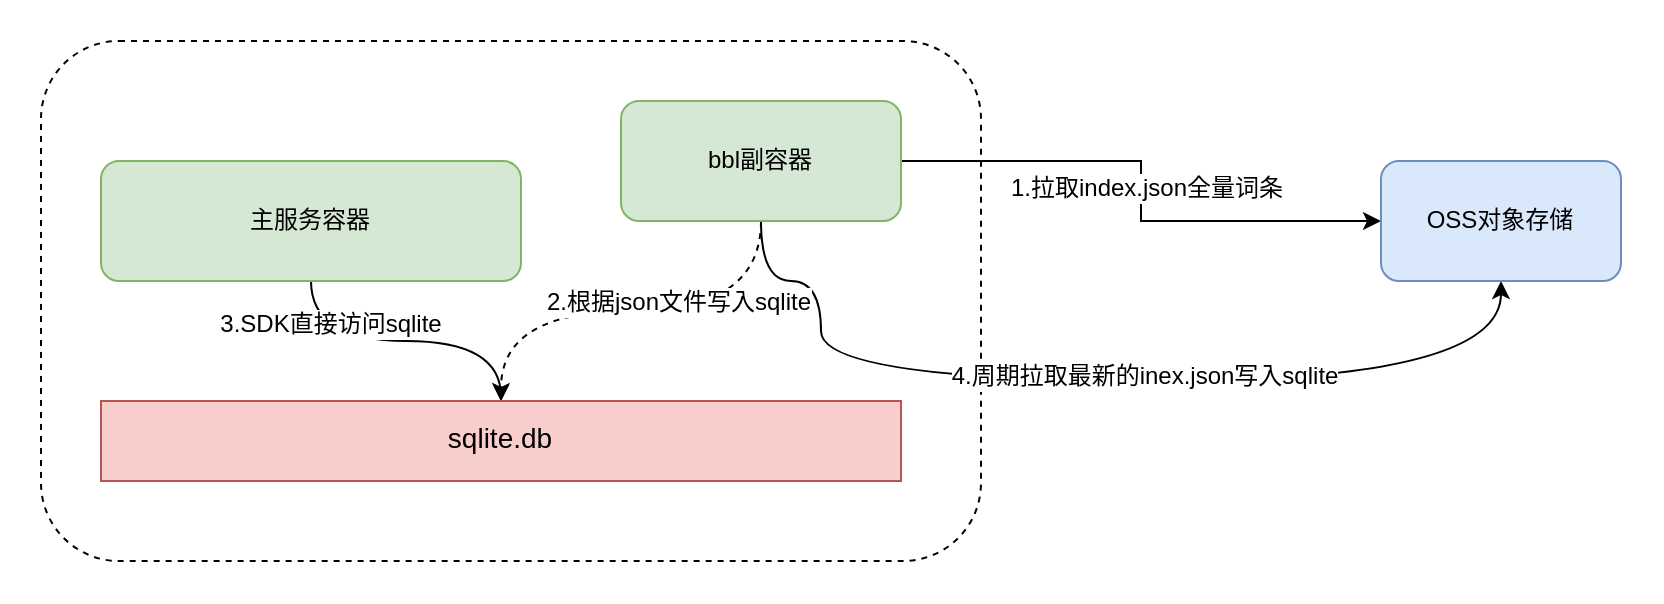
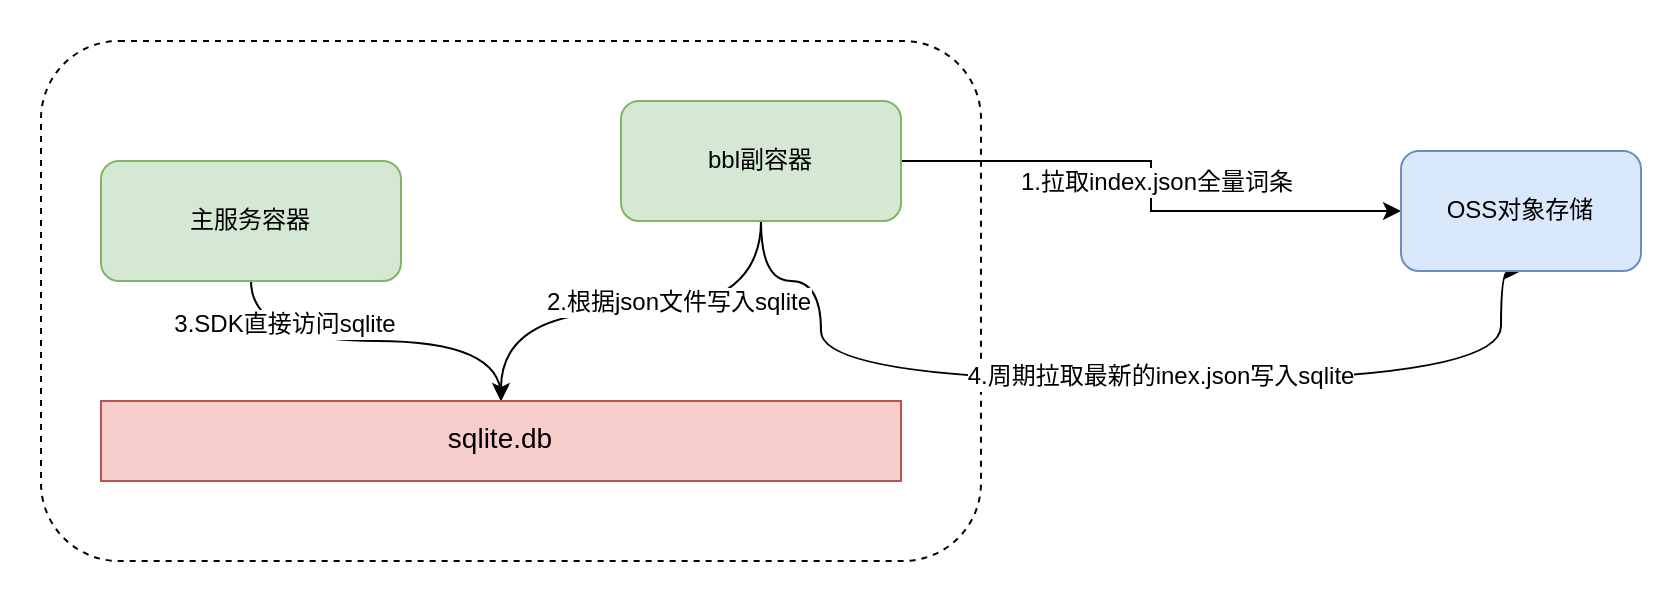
node "主服务容器": size 420x120 -> 300x120
node "OSS对象存储": moved (1501, 221) -> (1521, 211)
edge "bbl副容器" -> "sqlite.db": style dashed -> solid
